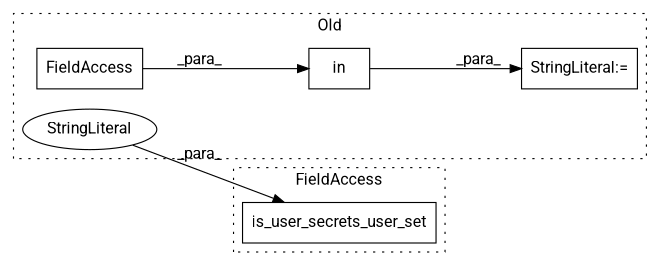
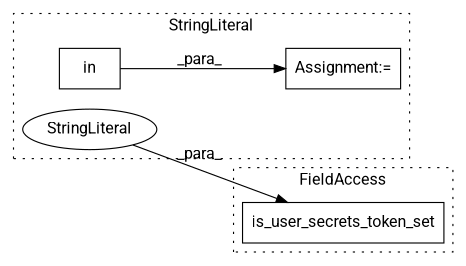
cluster "Old": label "Old" -> "StringLiteral"
node "FieldAccess": removed
node "StringLiteral:=": label "StringLiteral:=" -> "Assignment:="
node "is_user_secrets_user_set": label "is_user_secrets_user_set" -> "is_user_secrets_token_set"
